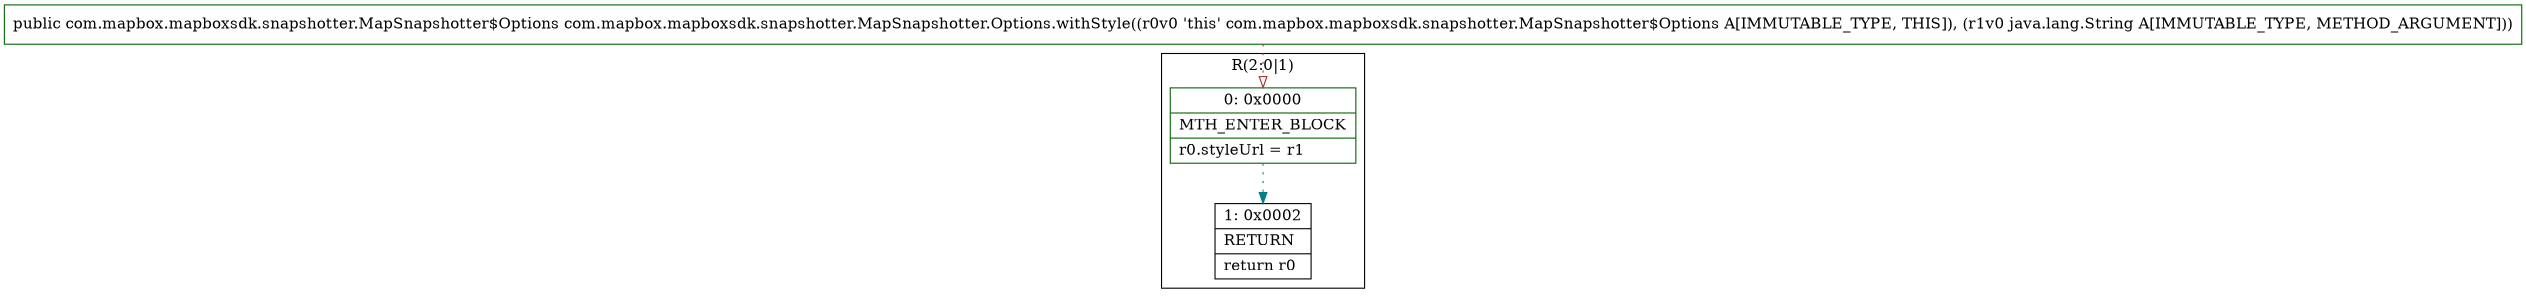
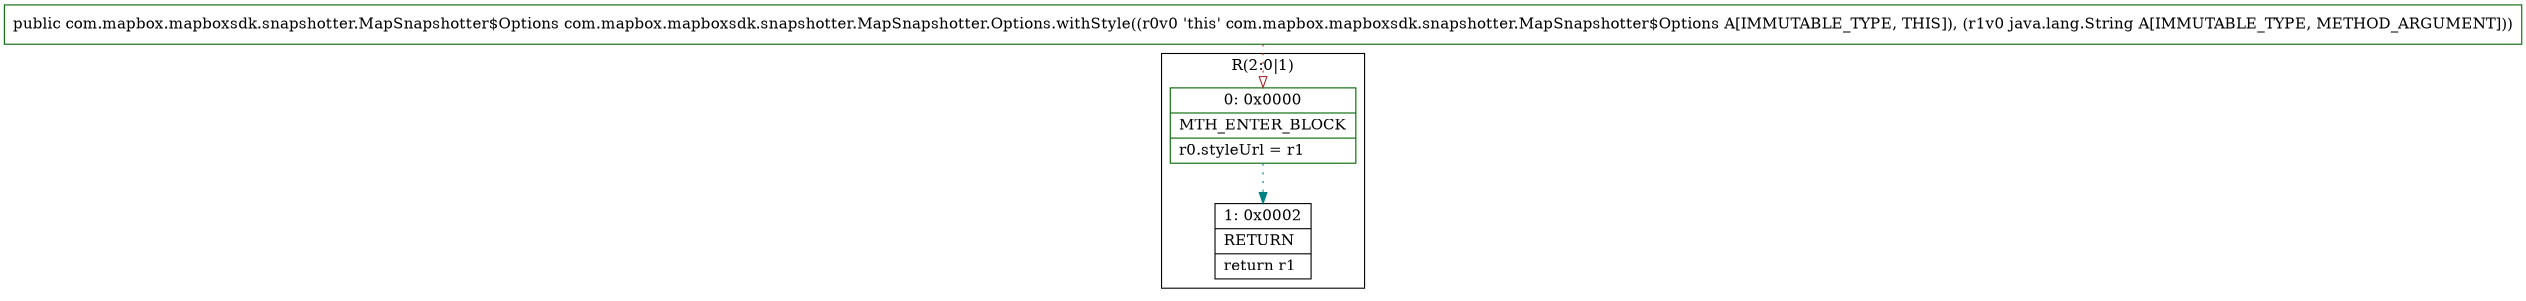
node "1: 0x0002": text "return r0" -> "return r1"
